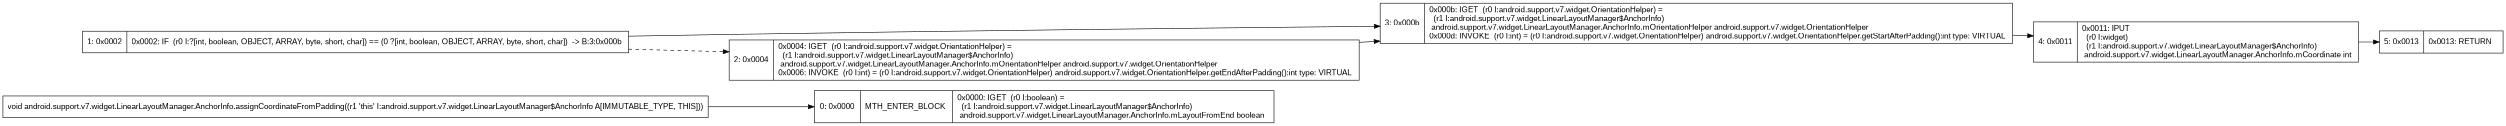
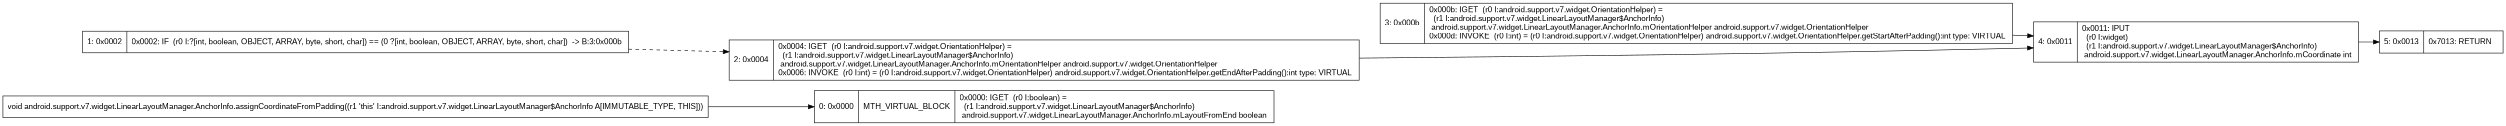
edge "1: 0x0002" -> "3: 0x000b": removed
edge "2: 0x0004" -> "3: 0x000b": now "2: 0x0004" -> "4: 0x0011"
node "5: 0x0013": text "0x0013: RETURN" -> "0x7013: RETURN"
node "0: 0x0000": text "MTH_ENTER_BLOCK" -> "MTH_VIRTUAL_BLOCK"
